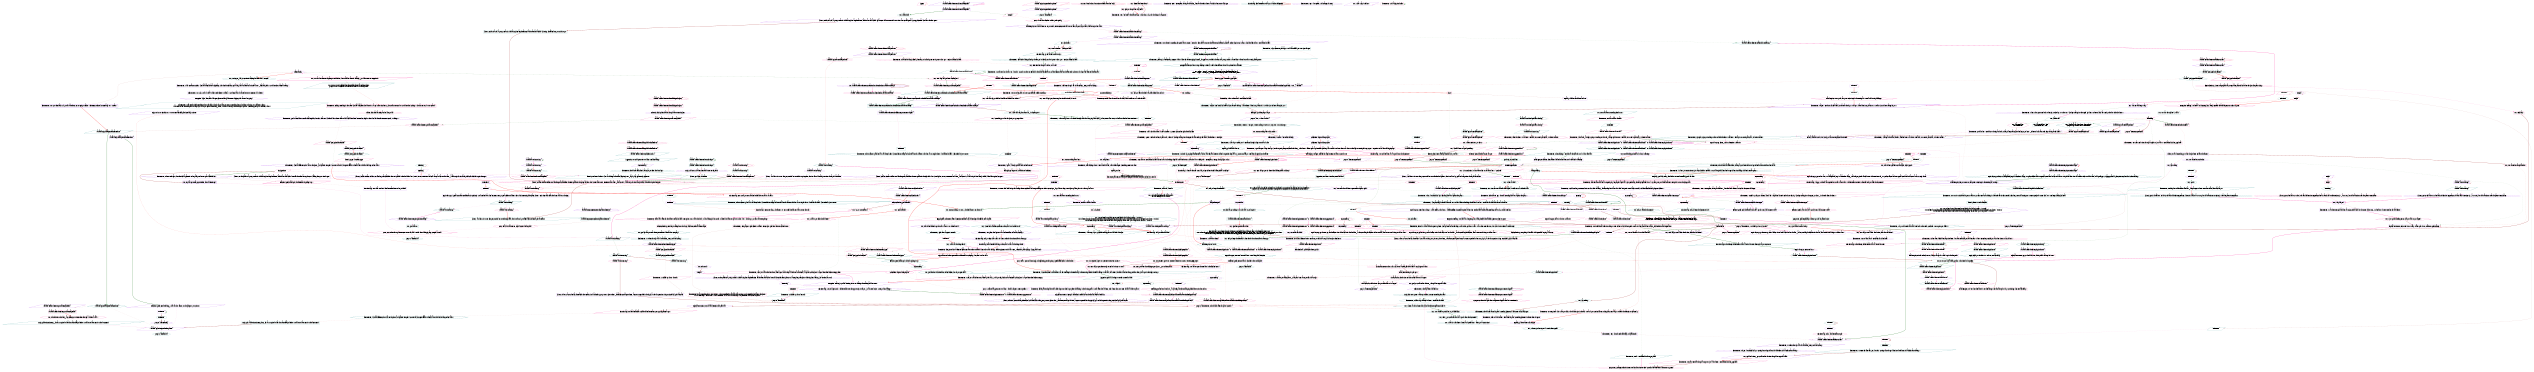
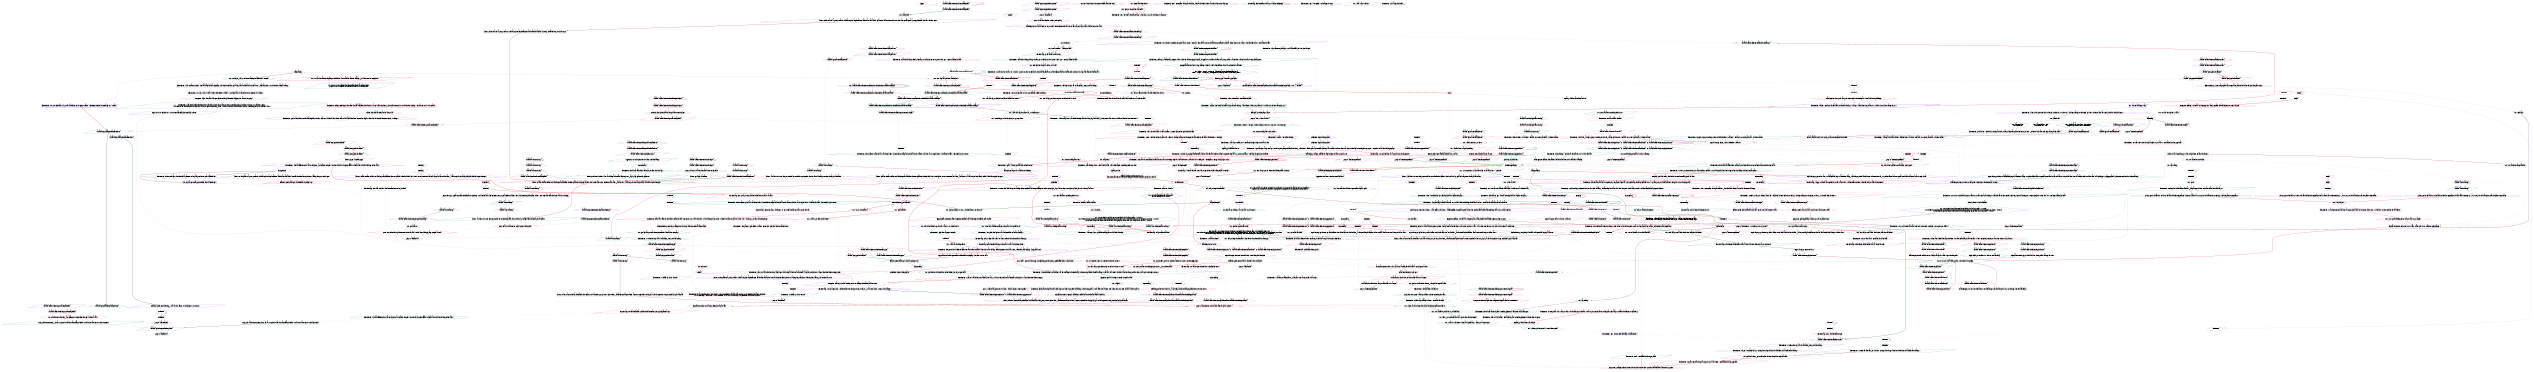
node "You: The dream...": label "You: The dream..." -> "You: The honour..."
node "Physical Instrument: You're a bad detective. Lazy and bad.": label "Physical Instrument: You're a bad detective. Lazy and bad." -> "Physical Instrument: You're a every detective. Lazy and bad."
